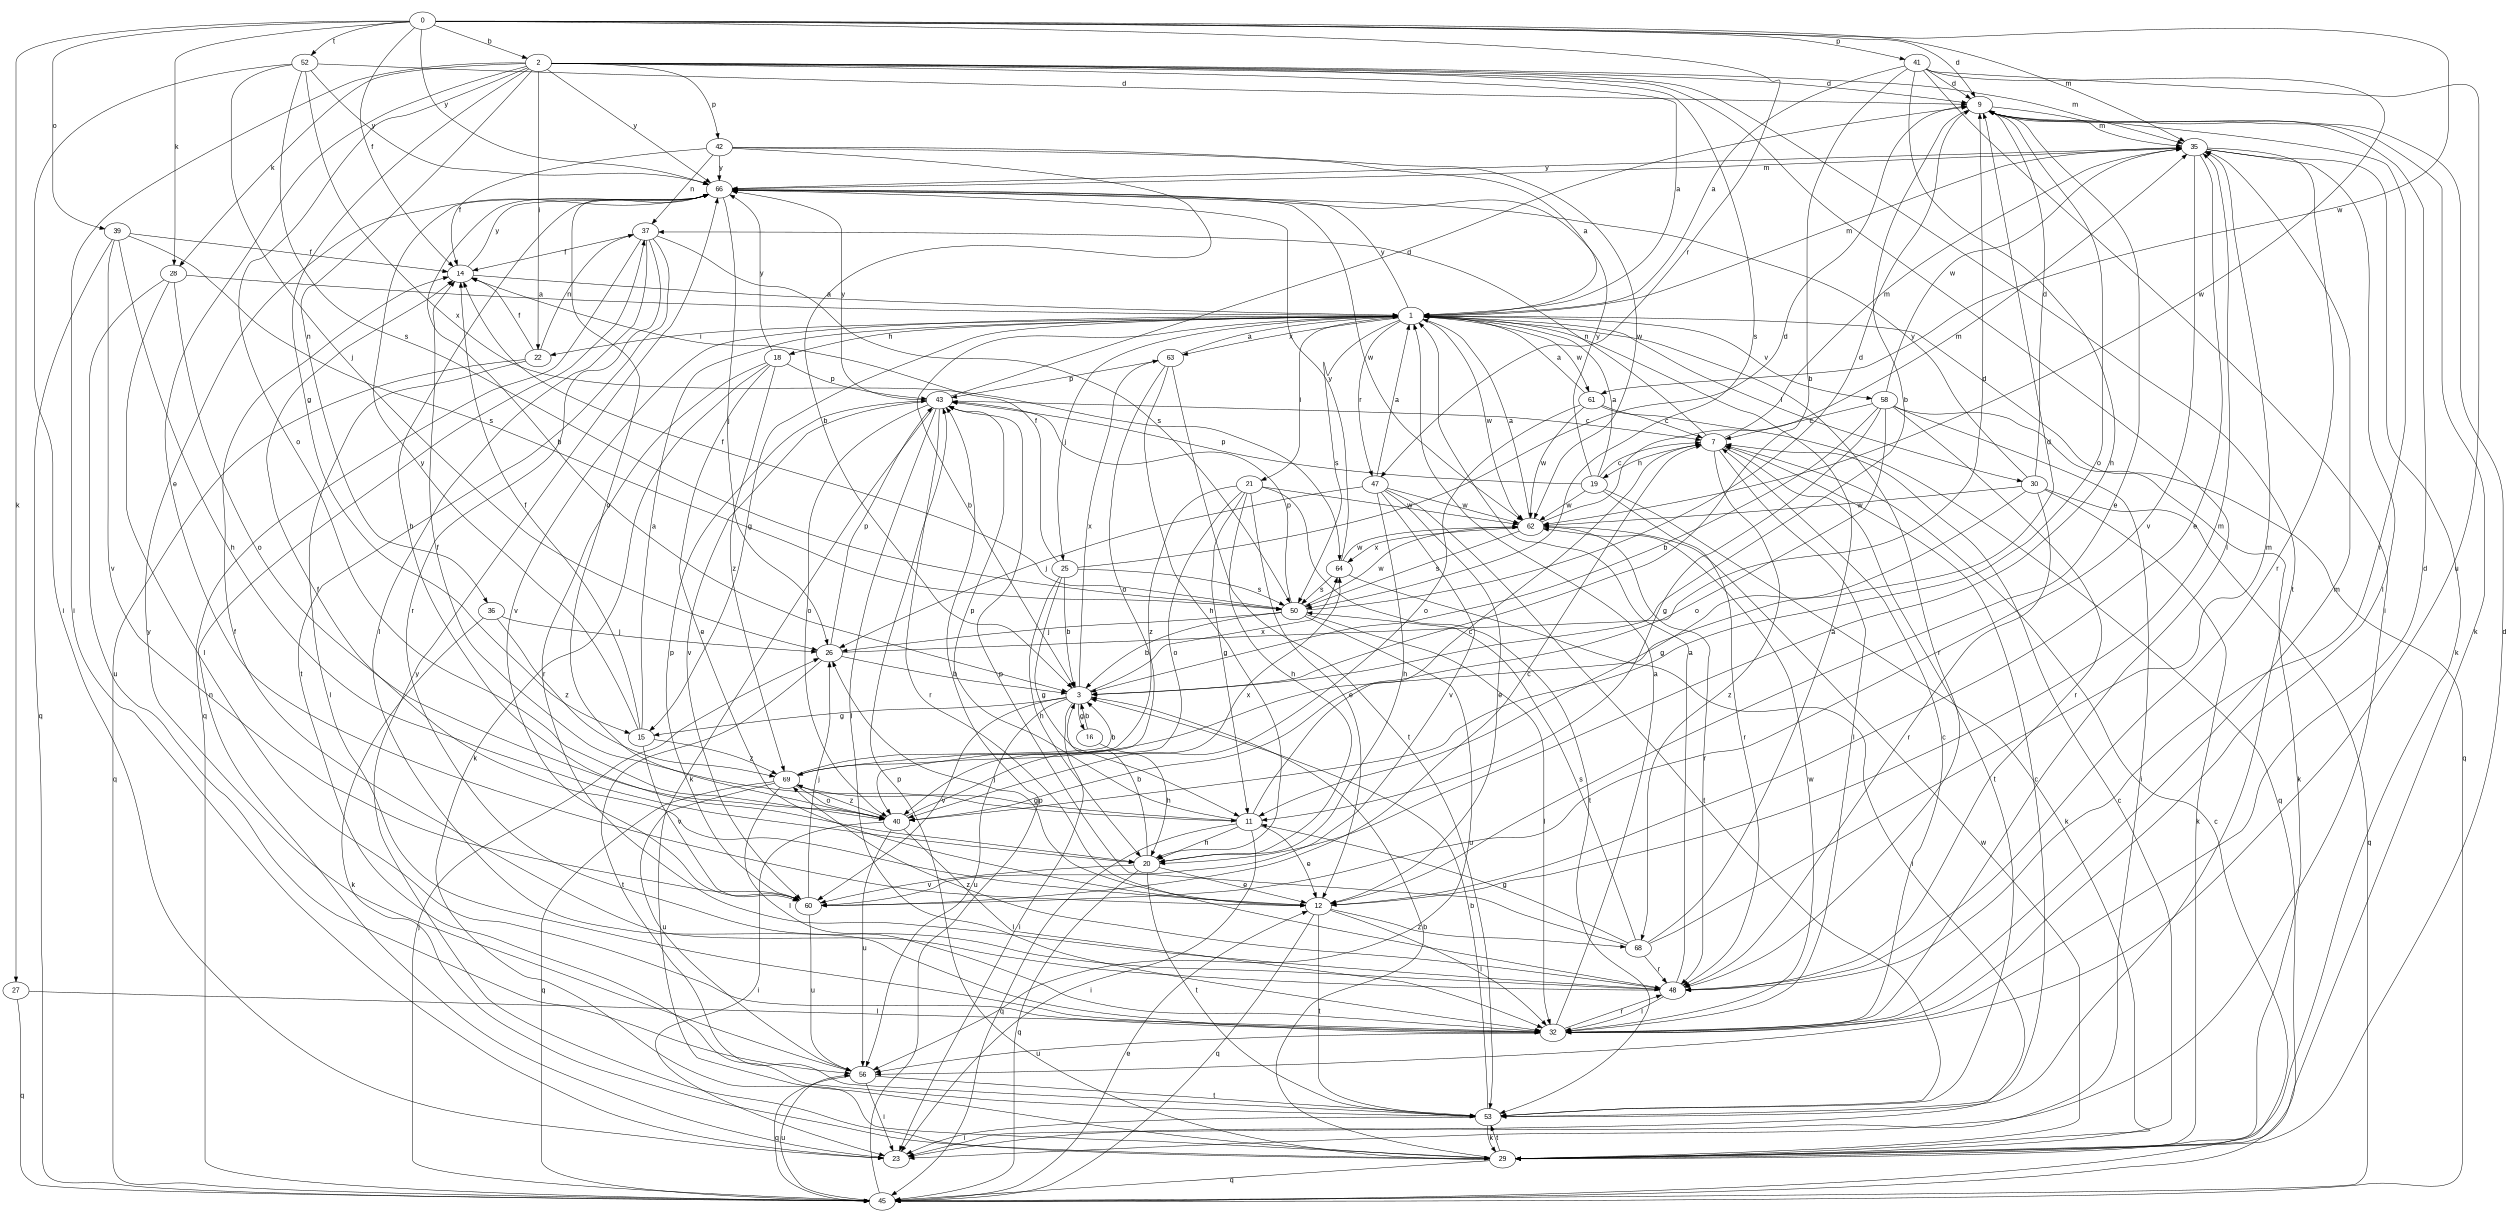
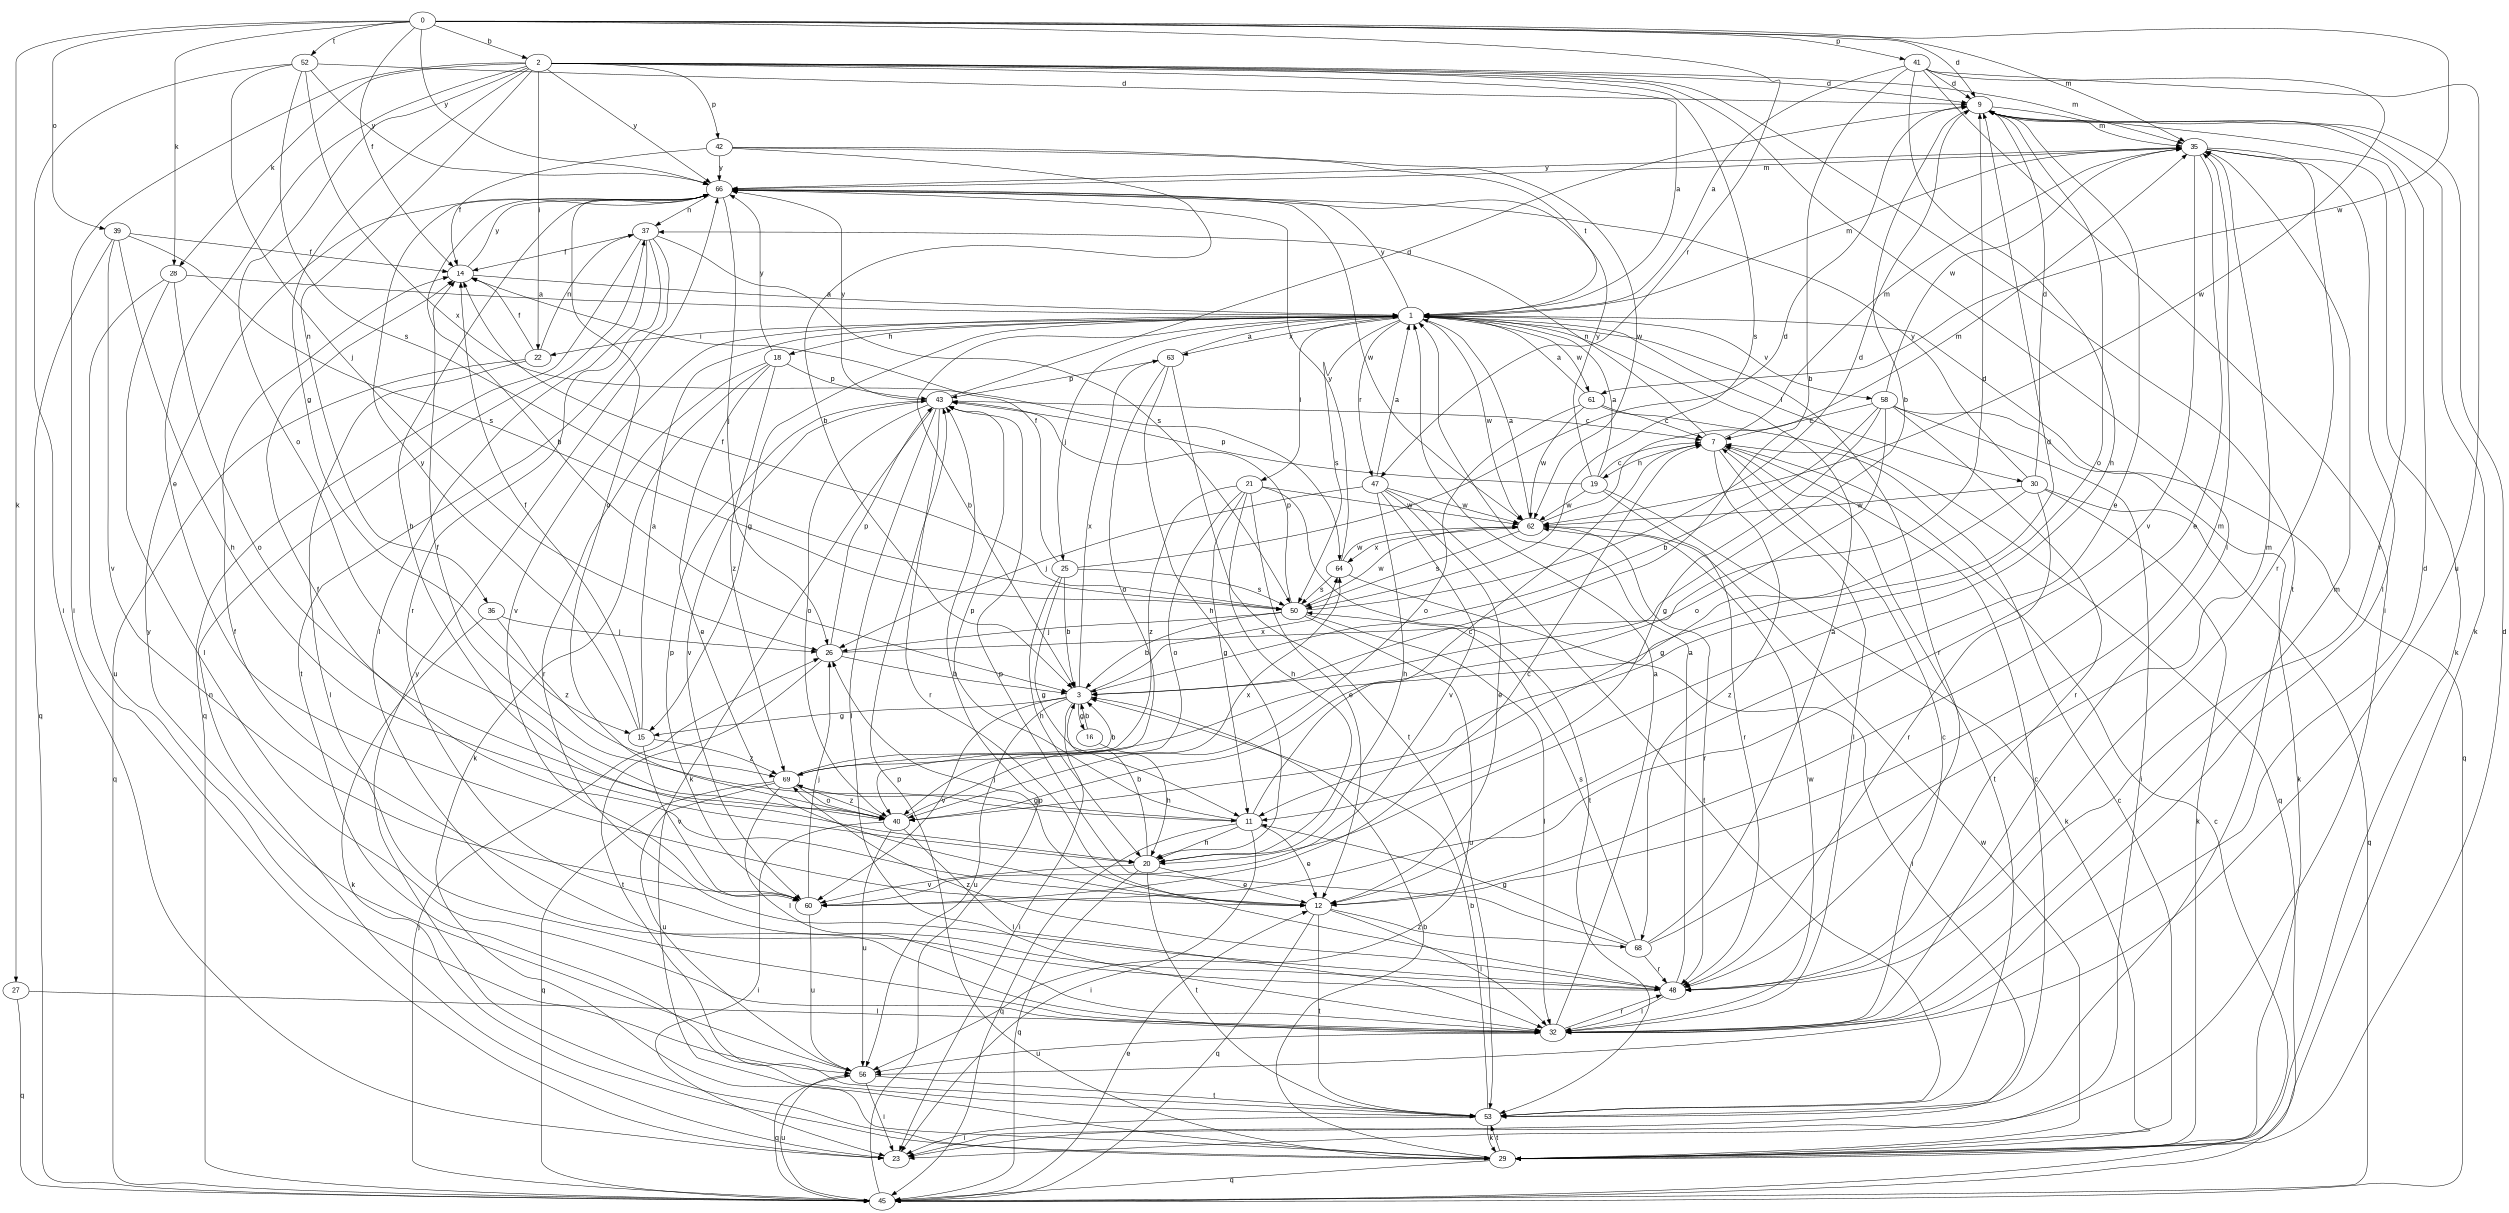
edge "42" -> "37": now "66" -> "37"
edge "42" -> "1": label "a" -> "t"
